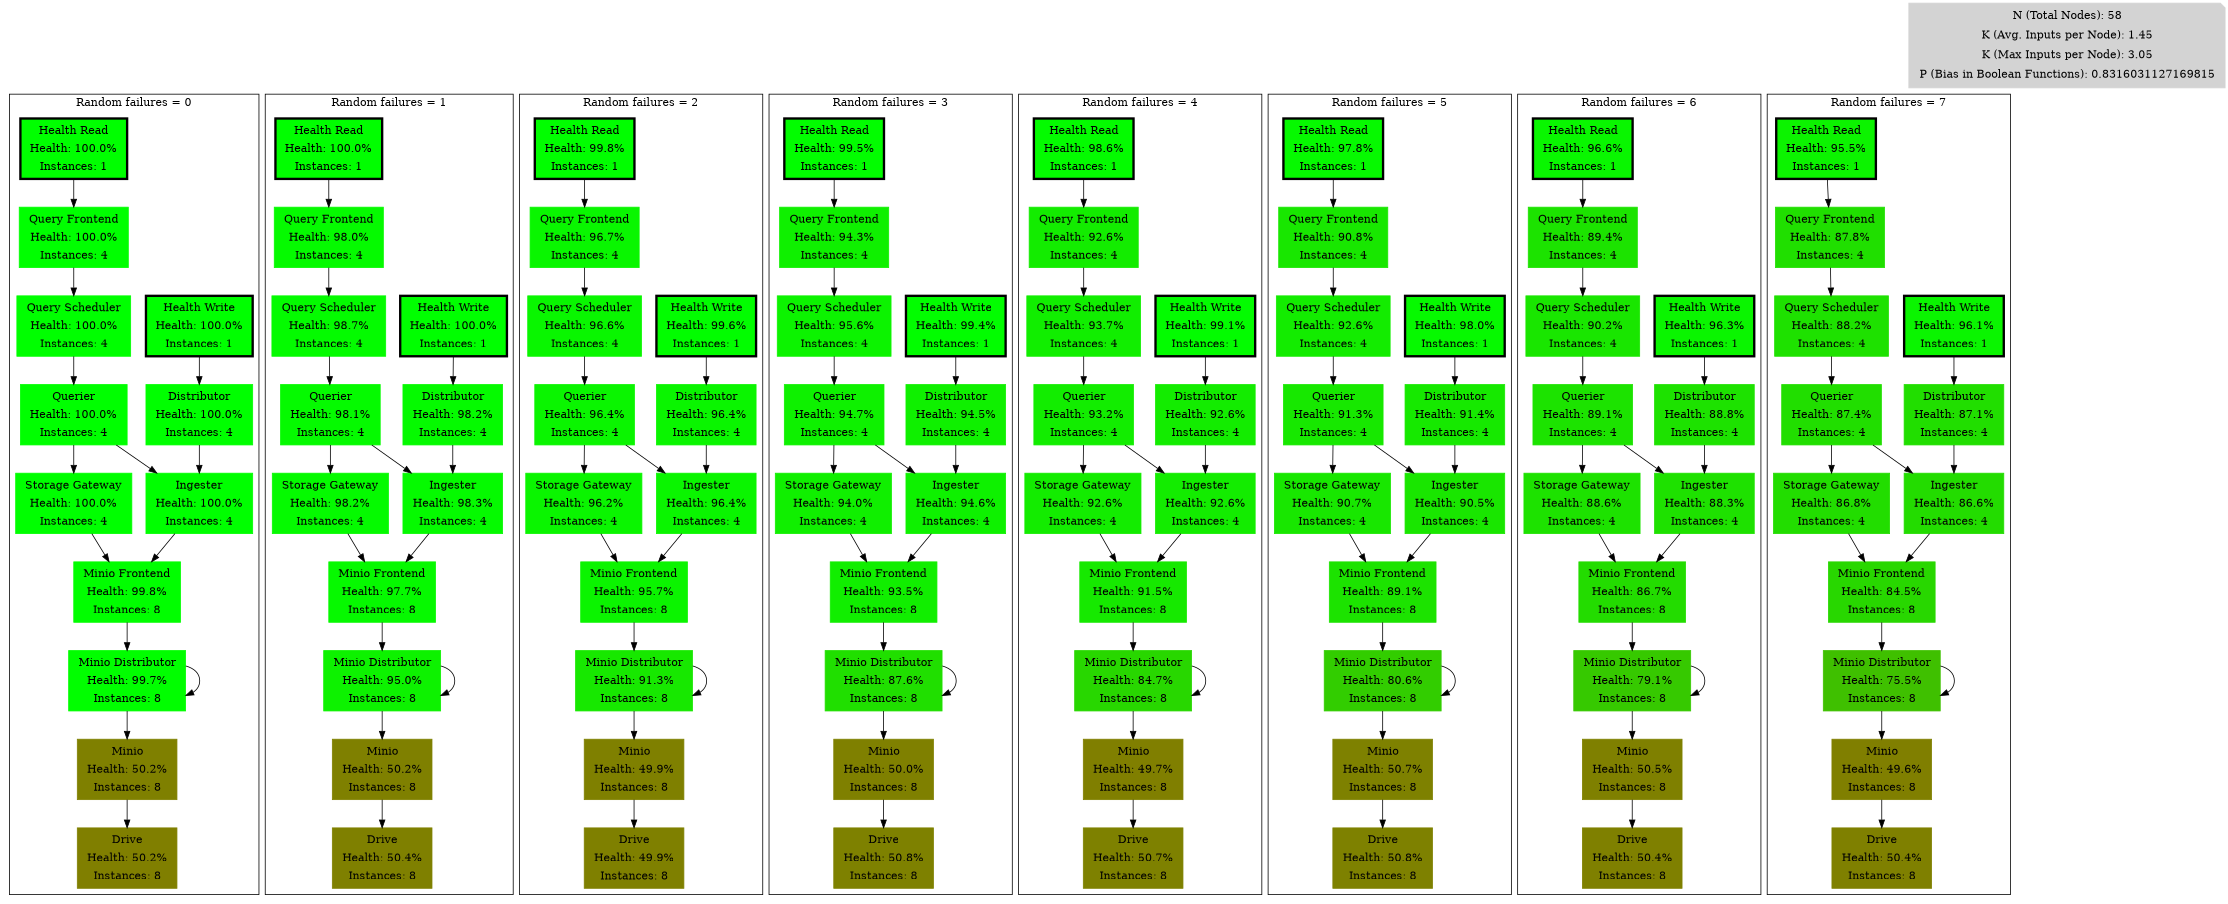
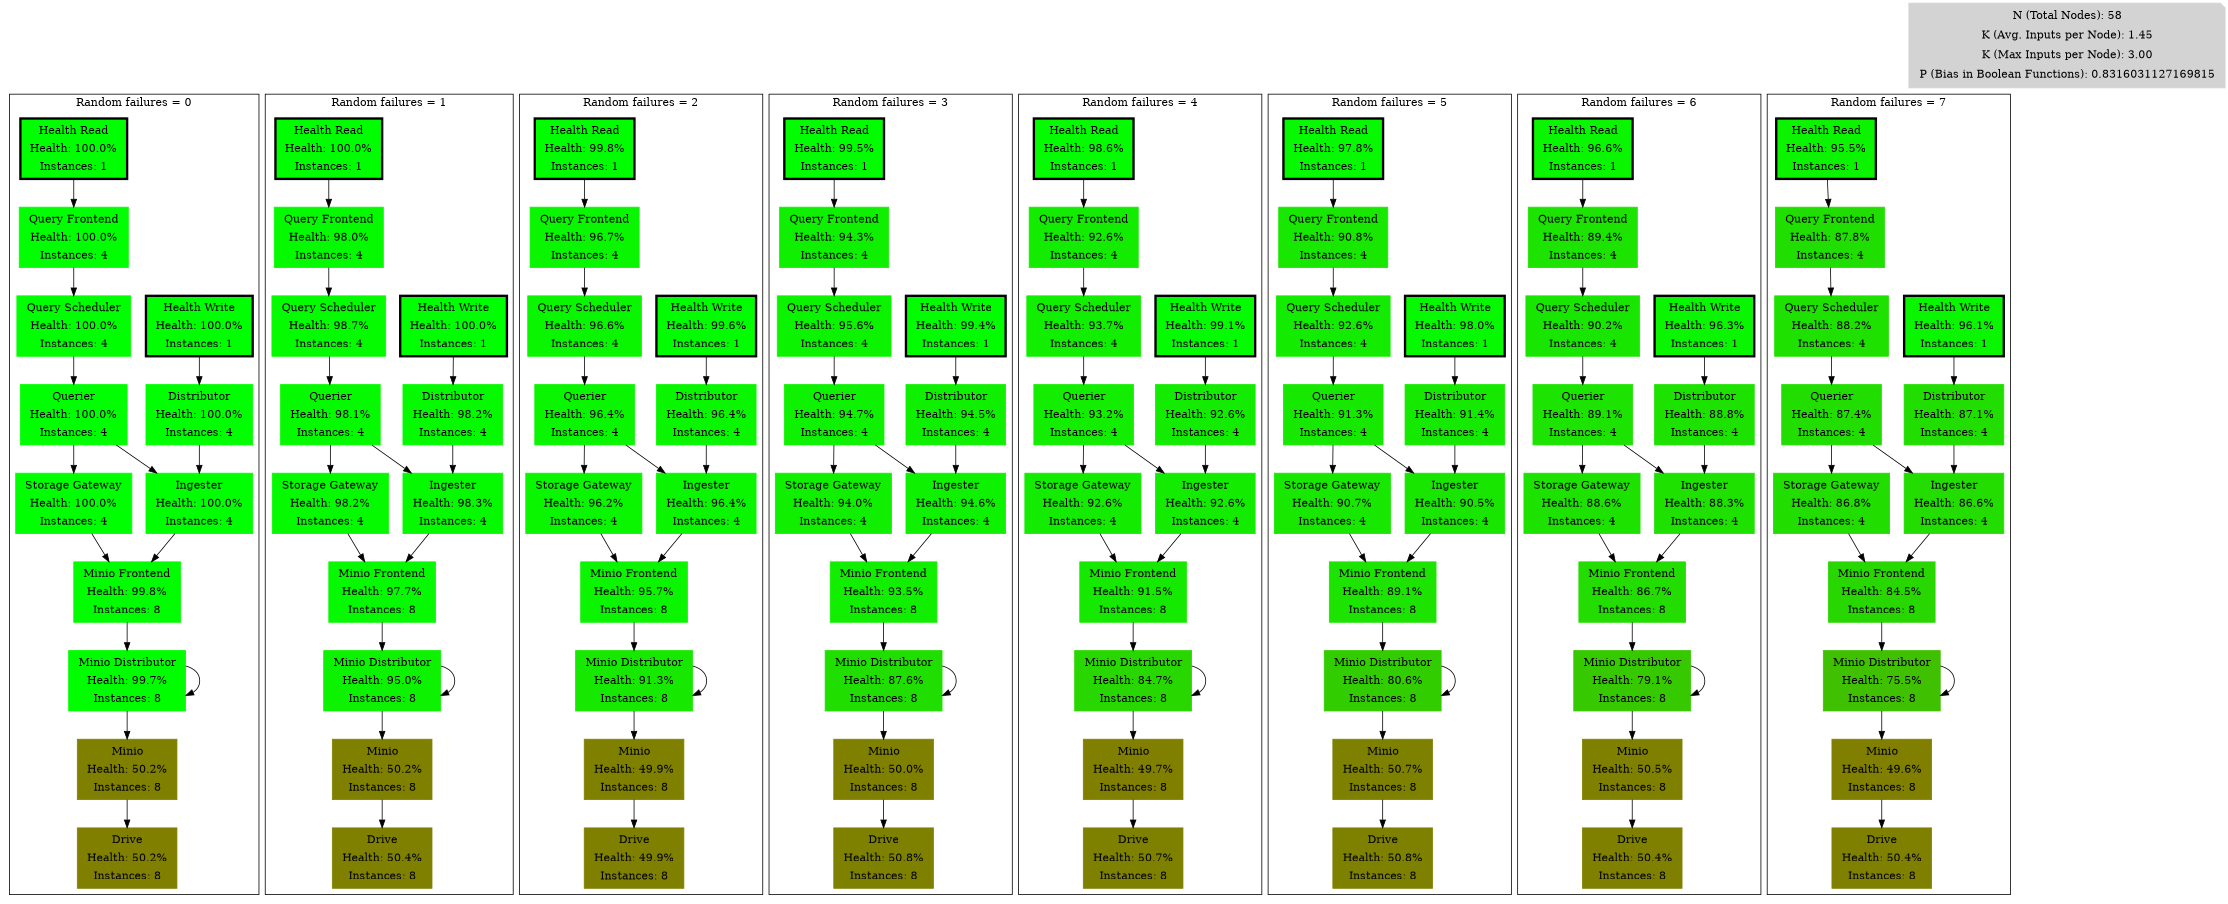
node "N (Total Nodes): 58": text "K (Max Inputs per Node): 3.05" -> "K (Max Inputs per Node): 3.00"
